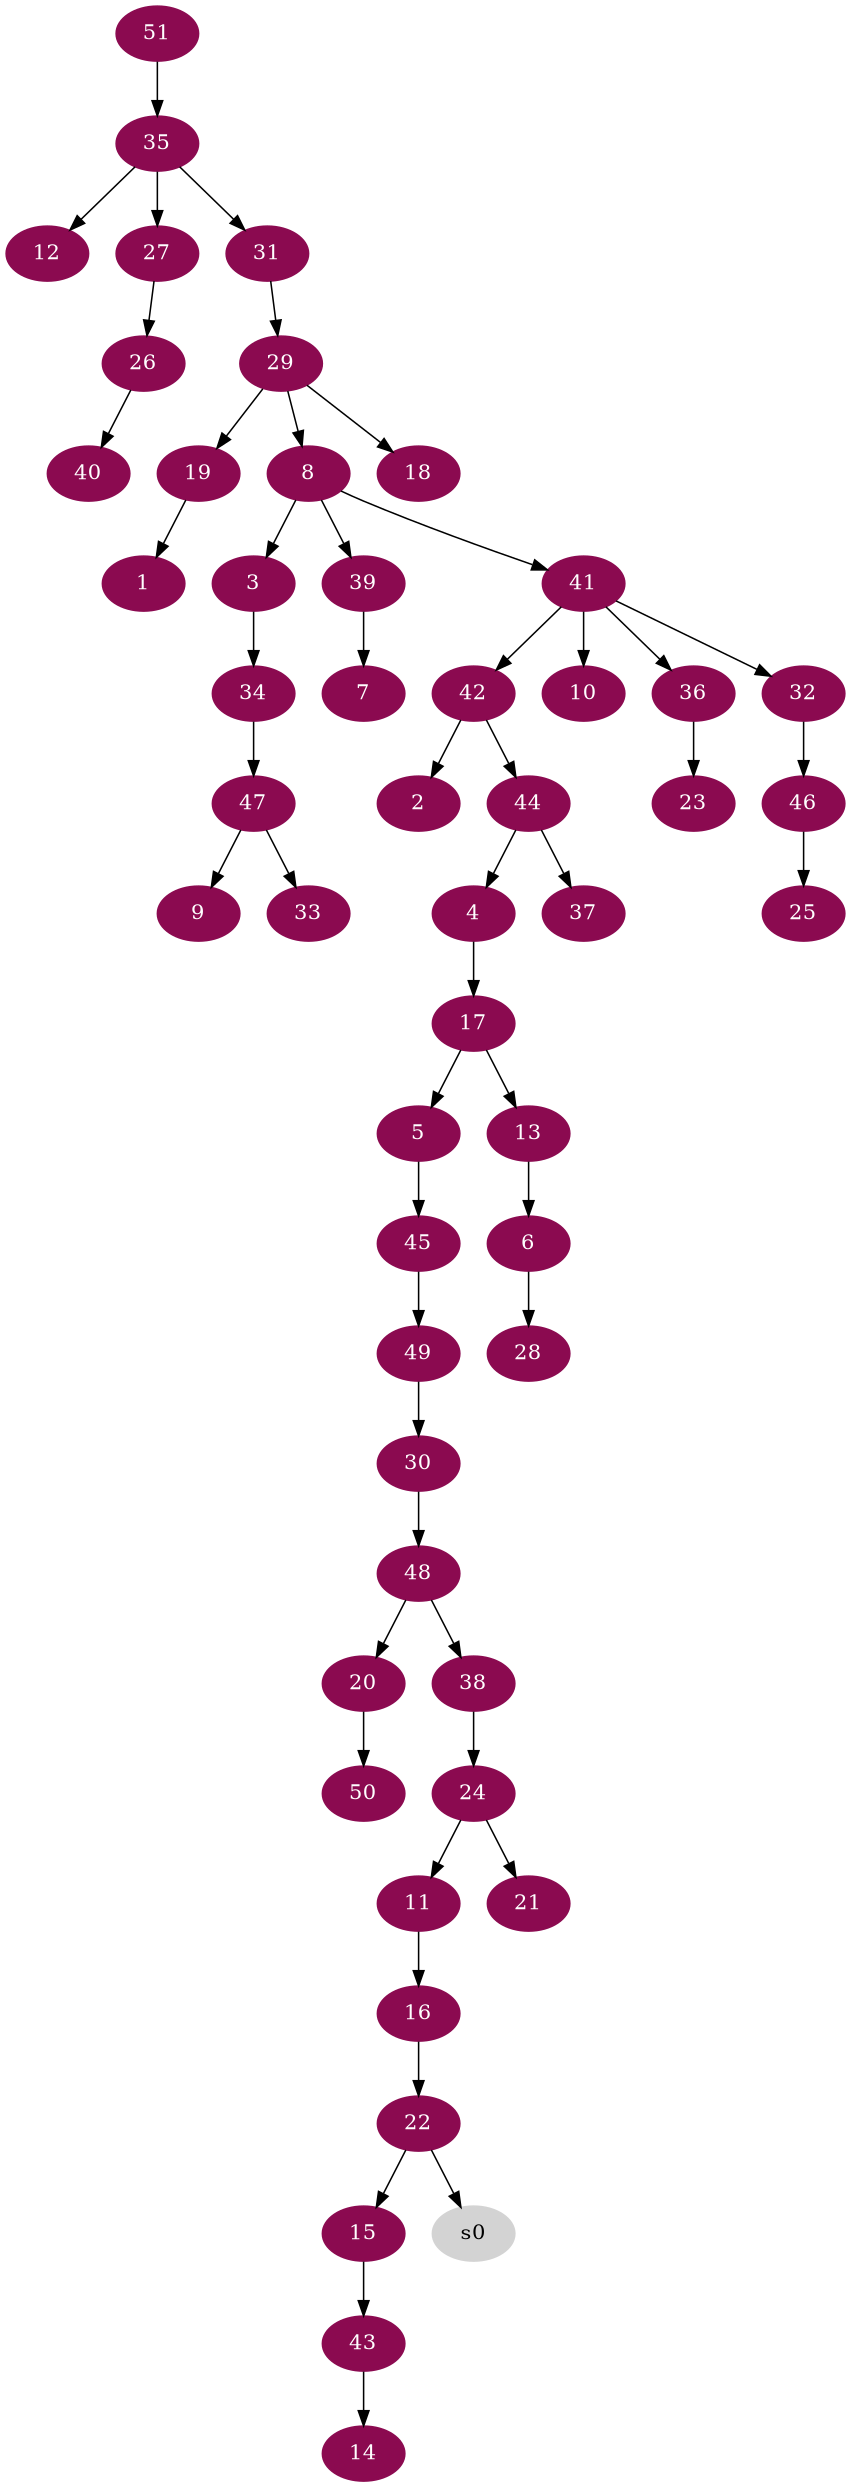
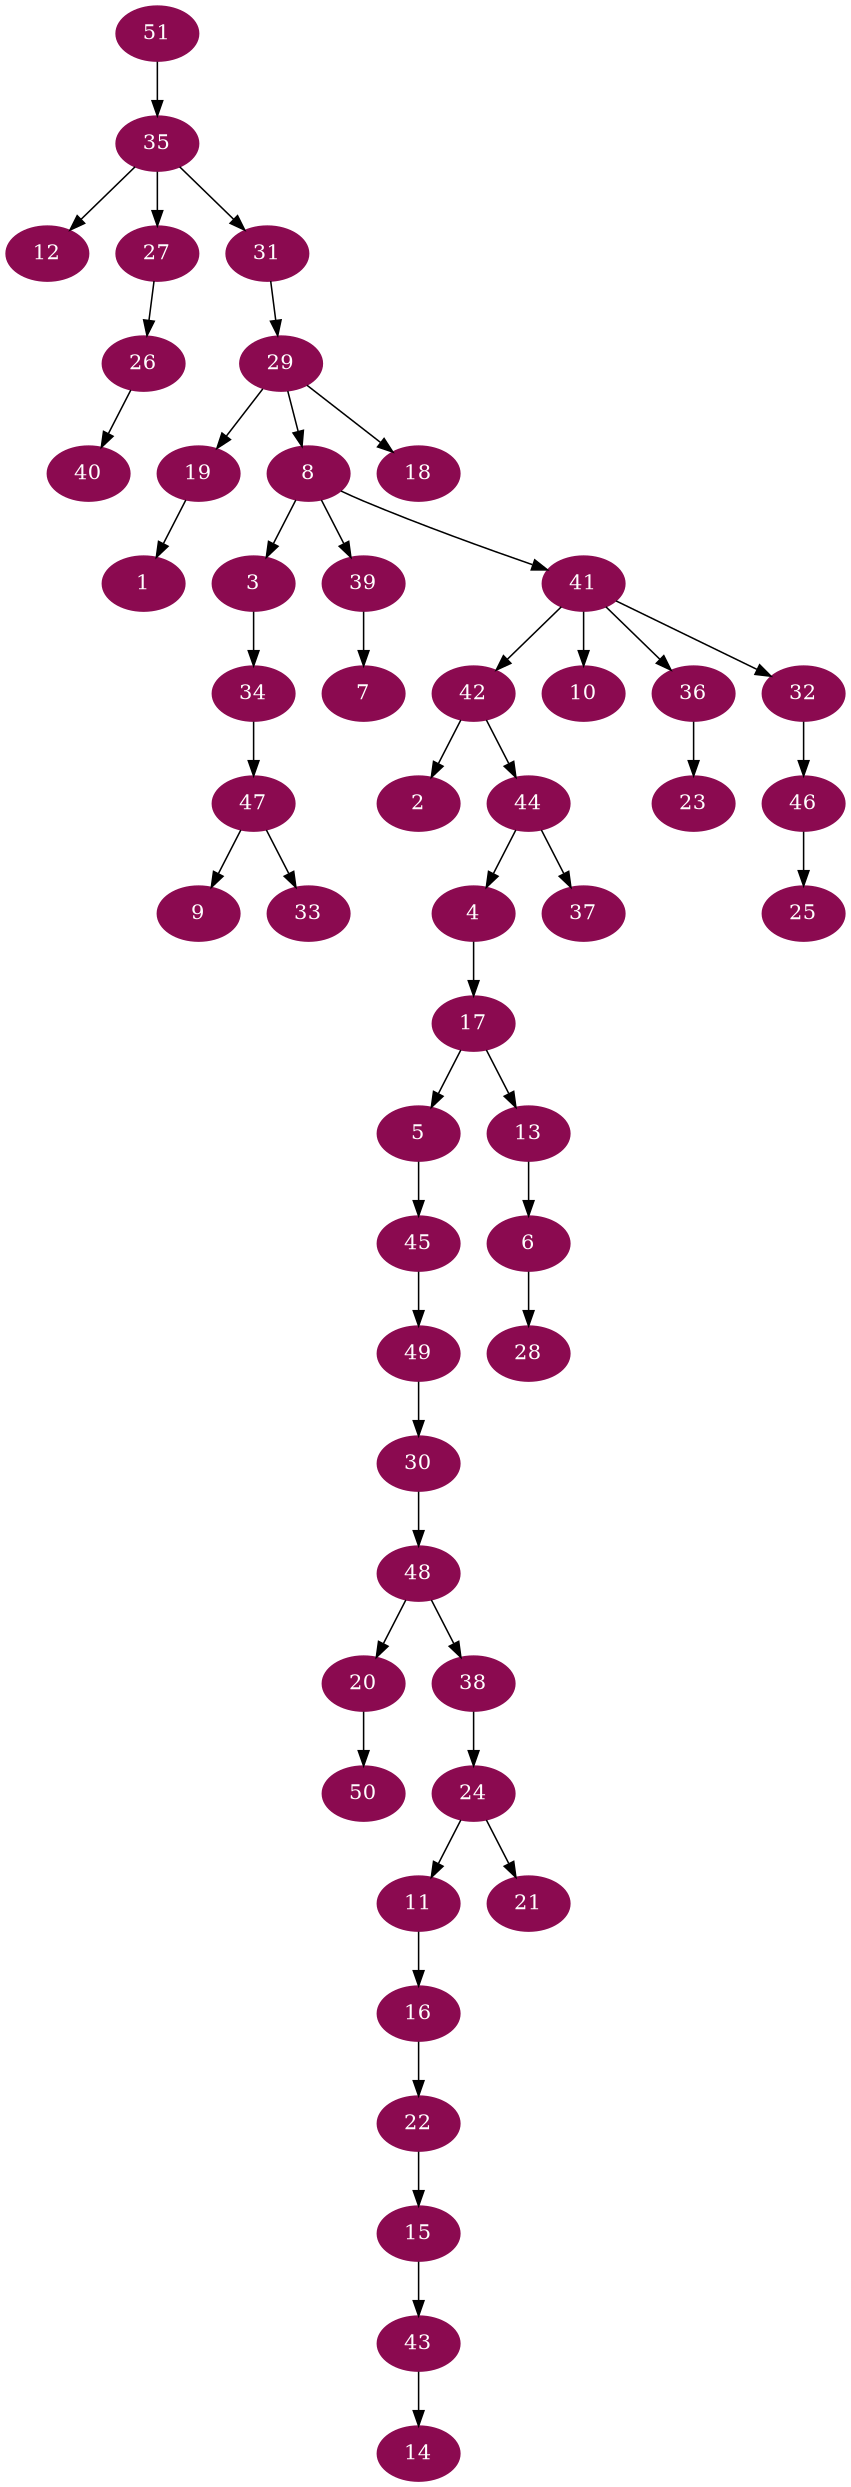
node "s0": removed
